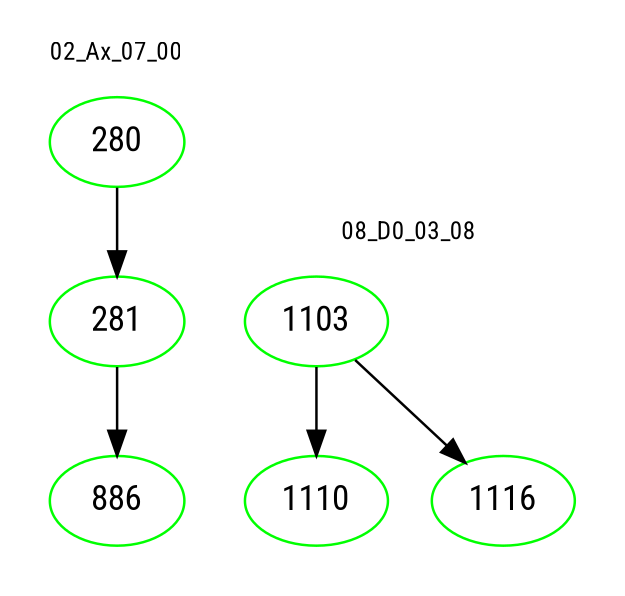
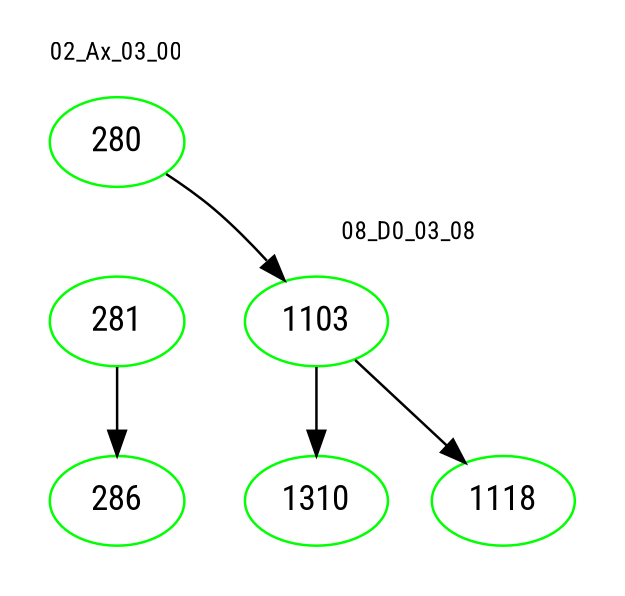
cluster "02_Ax_07_00": label "02_Ax_07_00" -> "02_Ax_03_00"
edge "280" -> "281": now "280" -> "1103"
node "886": label "886" -> "286"
node "1110": label "1110" -> "1310"
node "1116": label "1116" -> "1118"
